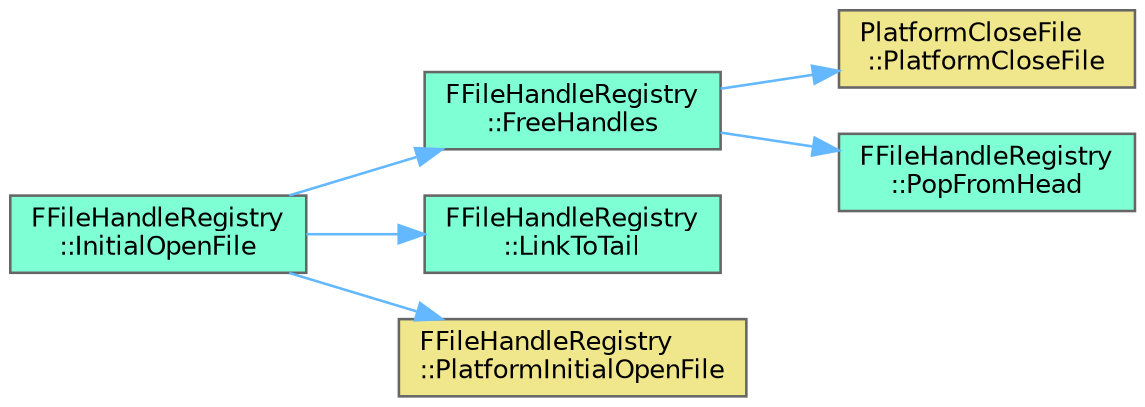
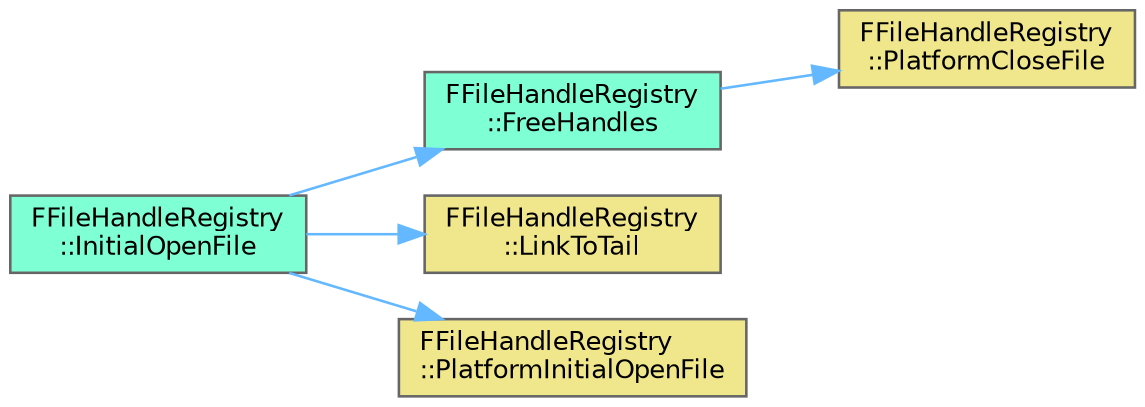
node "PlatformCloseFile ::PlatformCloseFile": label "PlatformCloseFile ::PlatformCloseFile" -> "FFileHandleRegistry ::PlatformCloseFile"
node "FFileHandleRegistry ::PopFromHead": removed
node "FFileHandleRegistry ::LinkToTail": fillcolor aquamarine -> khaki
